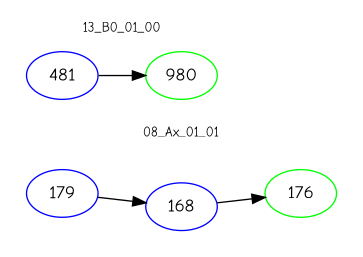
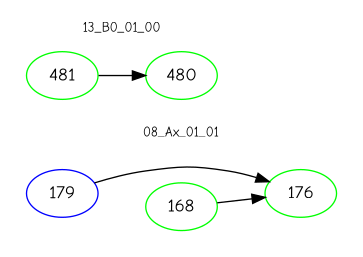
node "481": color blue -> green
node "980": label "980" -> "480"
edge "179" -> "168": now "179" -> "176"
node "168": color blue -> green
